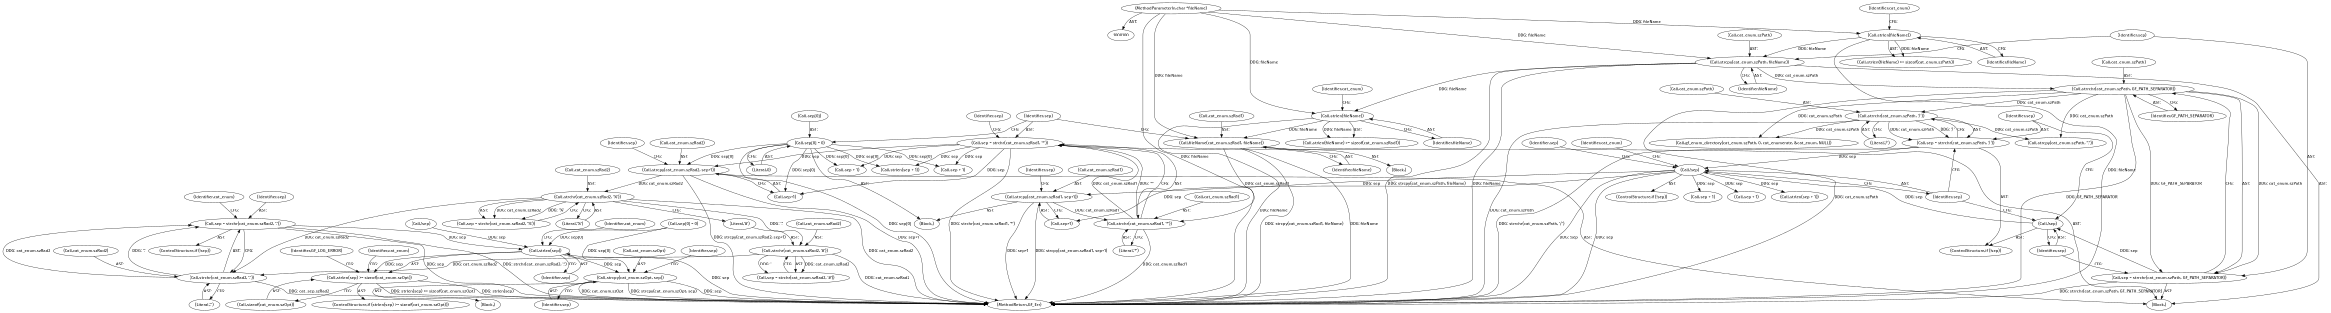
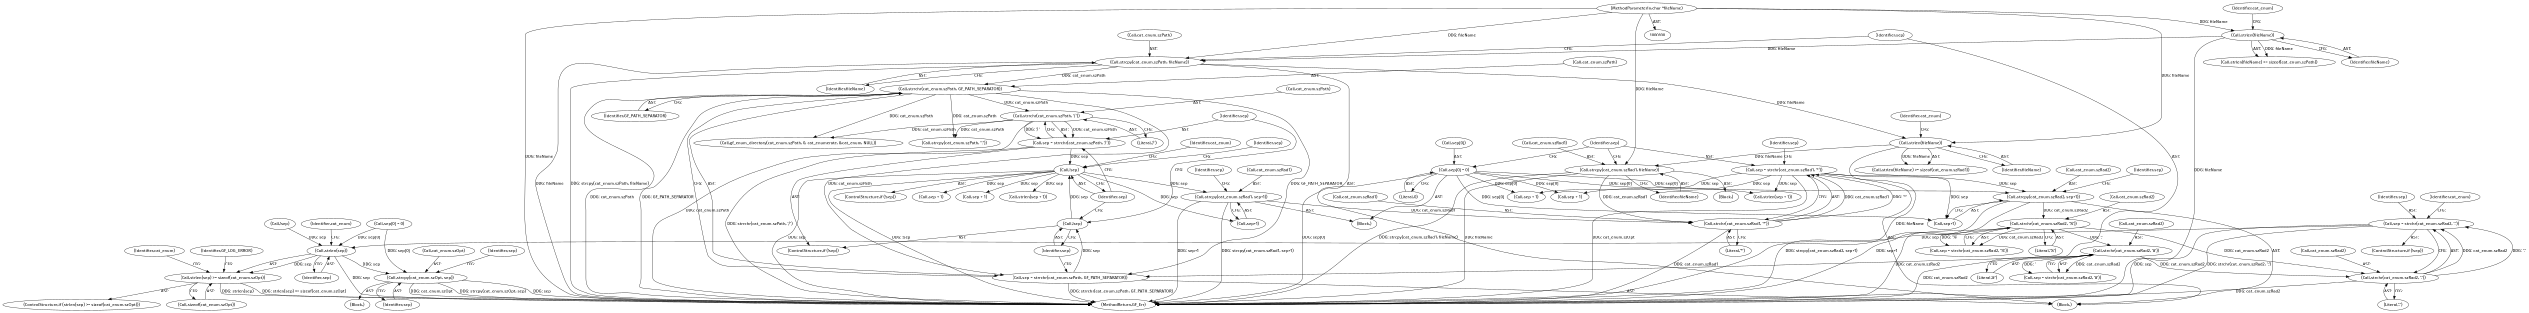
node "(Call,fileName(cat_enum.szRad1, fileName))": label "(Call,fileName(cat_enum.szRad1, fileName))" -> "(Call,strcpy(cat_enum.szRad1, fileName))"
edge "(Call,strchr(cat_enum.szRad2, '%'))" -> "(Literal,'#')": now "(Call,strchr(cat_enum.szRad2, '#'))" -> "(Literal,'#')"
edge "(Call,sep = strchr(cat_enum.szRad1, '*'))" -> "(MethodReturn,GF_Err)": label "DDG: strchr(cat_enum.szRad1, '*')" -> "DDG: cat_enum.szOpt"
edge "(Call,strchr(cat_enum.szRad2, ':'))" -> "(MethodReturn,GF_Err)": label "DDG: cat_sep.szRad2" -> "DDG: cat_enum.szRad2"
